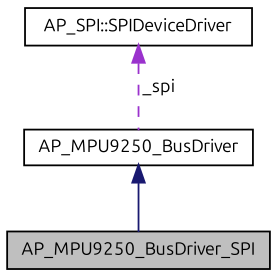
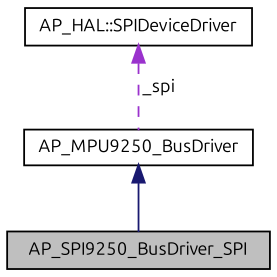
node "AP_SPI::SPIDeviceDriver": label "AP_SPI::SPIDeviceDriver" -> "AP_HAL::SPIDeviceDriver"
node "AP_MPU9250_BusDriver_SPI": label "AP_MPU9250_BusDriver_SPI" -> "AP_SPI9250_BusDriver_SPI"
